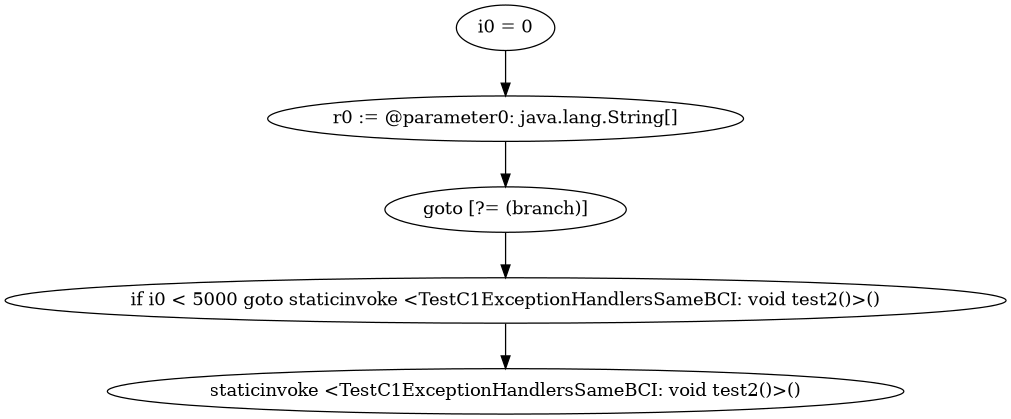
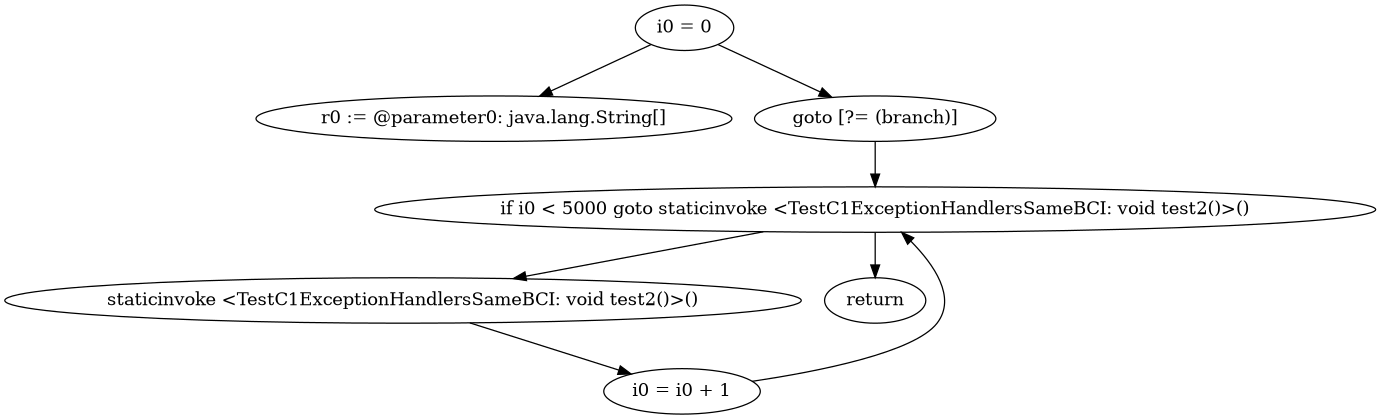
edge "r0 := @parameter0: java.lang.String[]" -> "goto [?= (branch)]": now "i0 = 0" -> "goto [?= (branch)]"
node "return": added
node "i0 = i0 + 1": added
